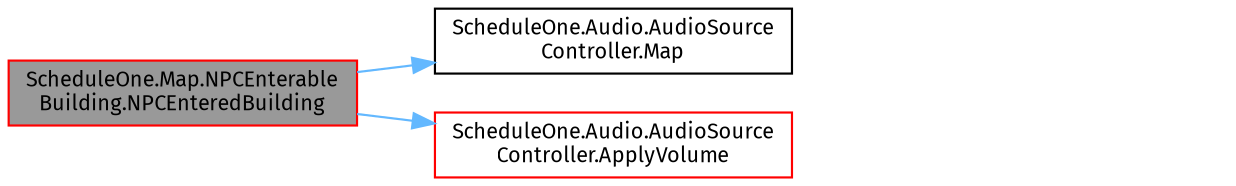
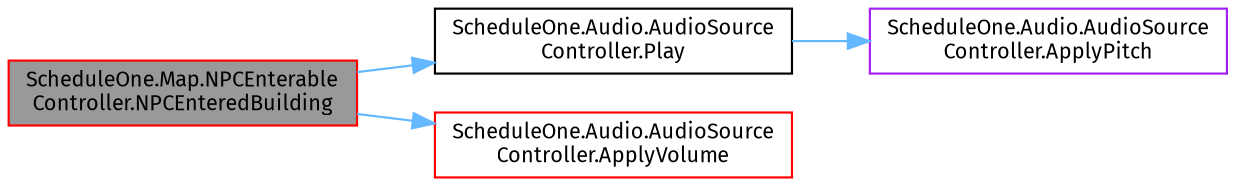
node "ScheduleOne.Audio.AudioSource Controller.Map": label "ScheduleOne.Audio.AudioSource Controller.Map" -> "ScheduleOne.Audio.AudioSource Controller.Play"
node "ScheduleOne.Audio.AudioSource Controller.ApplyPitch": added
node "ScheduleOne.Map.NPCEnterable Building.NPCEnteredBuilding": label "ScheduleOne.Map.NPCEnterable Building.NPCEnteredBuilding" -> "ScheduleOne.Map.NPCEnterable Controller.NPCEnteredBuilding"
